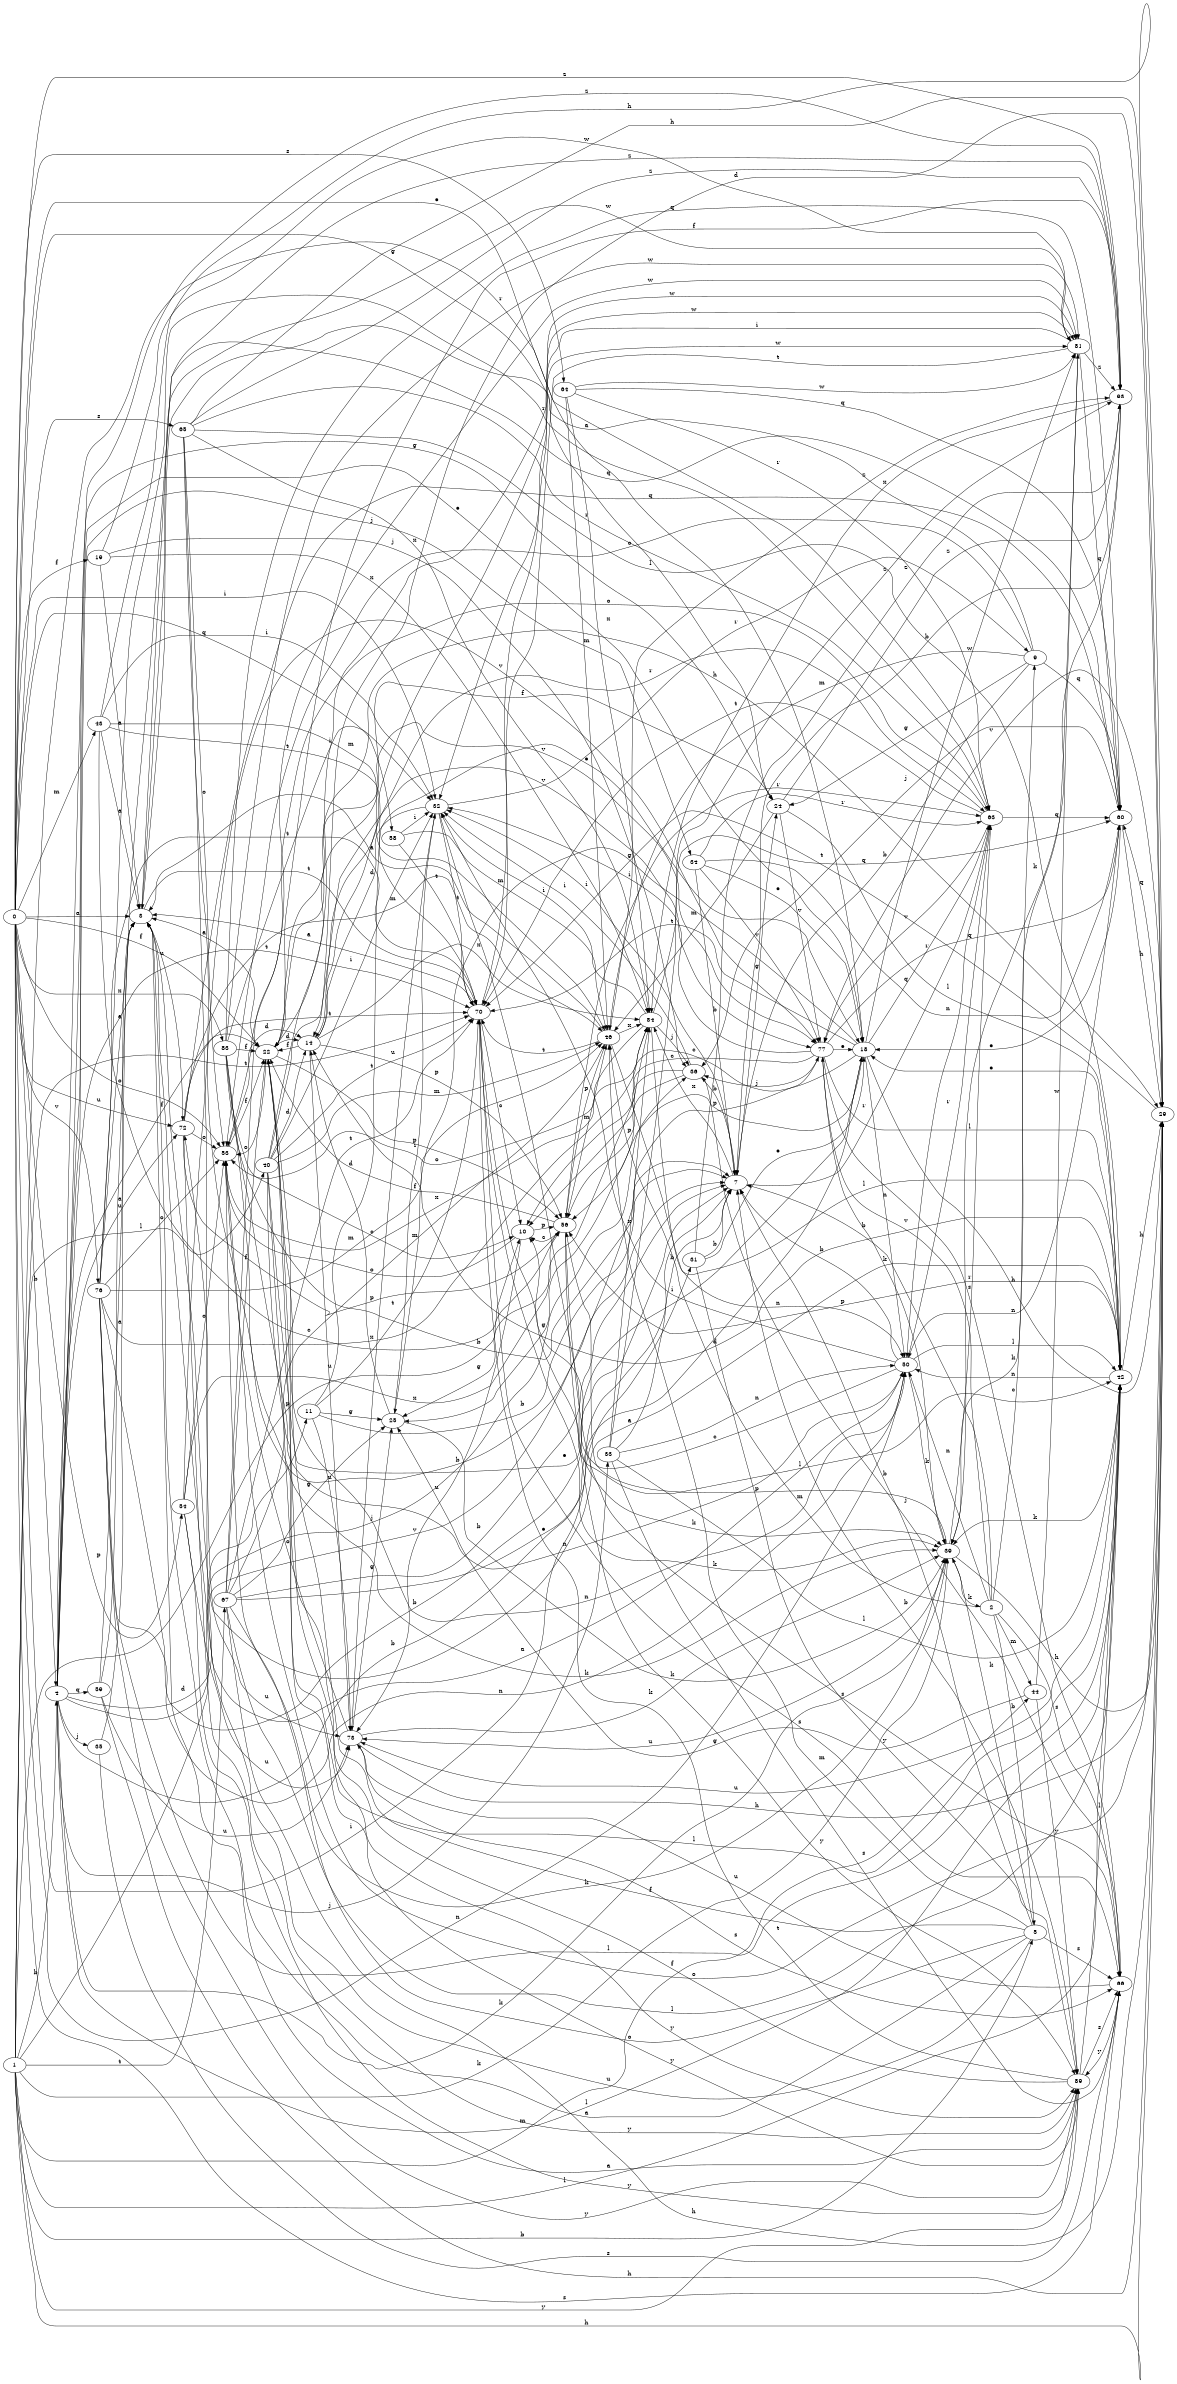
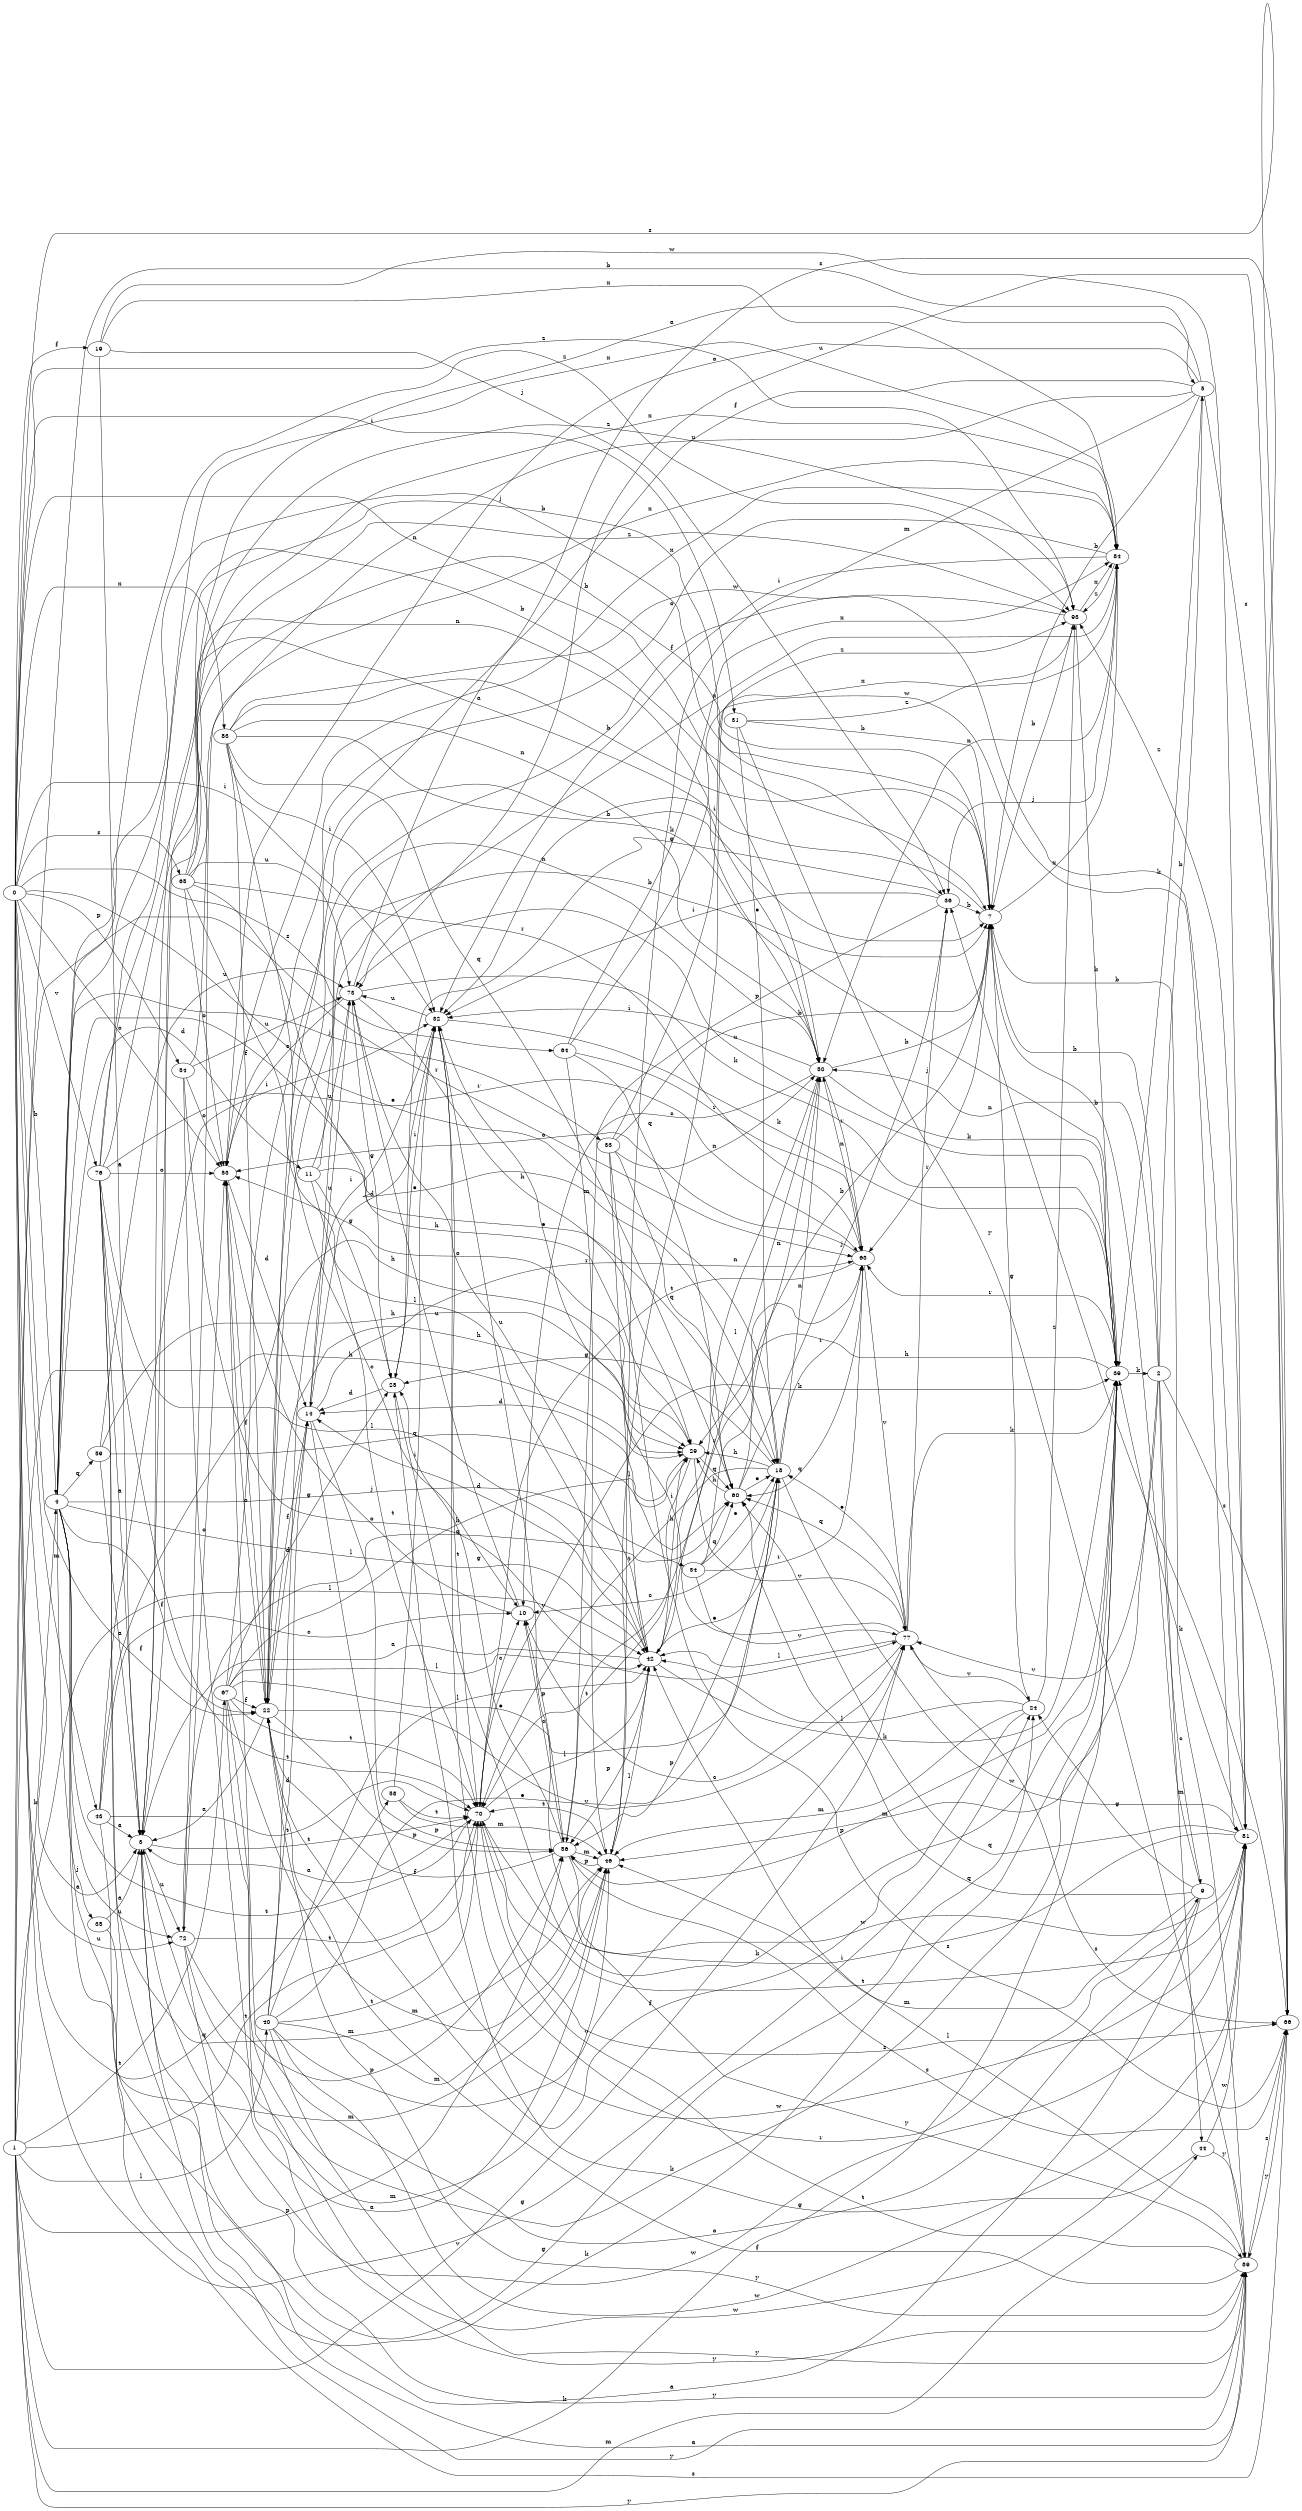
edge "46" -> "84": removed, label "x"
